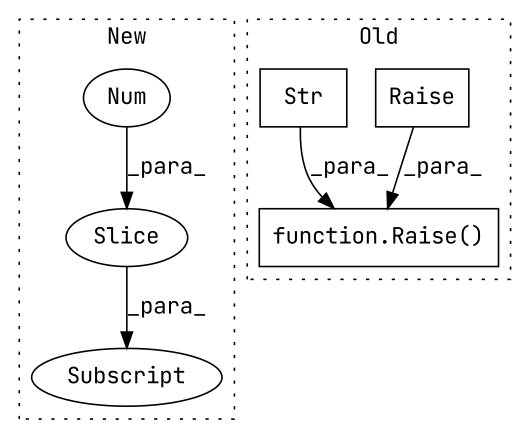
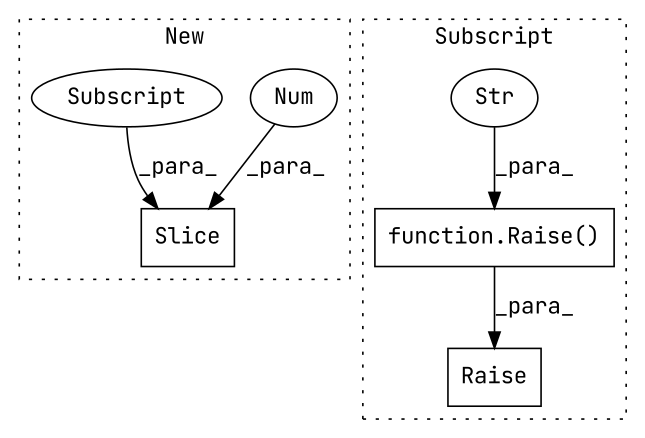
cluster "Old": label "Old" -> "Subscript"
node "Str": shape box -> ellipse
edge "Raise" -> "function.Raise()": reversed
node "Slice": shape ellipse -> box
edge "Slice" -> "Subscript": reversed
